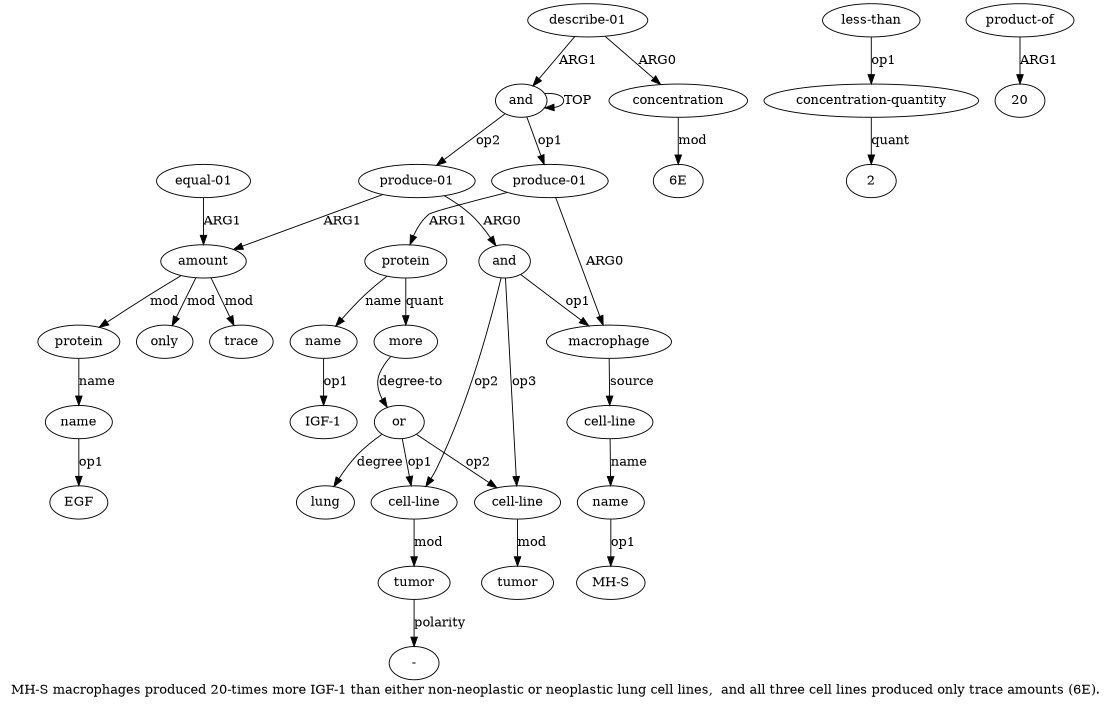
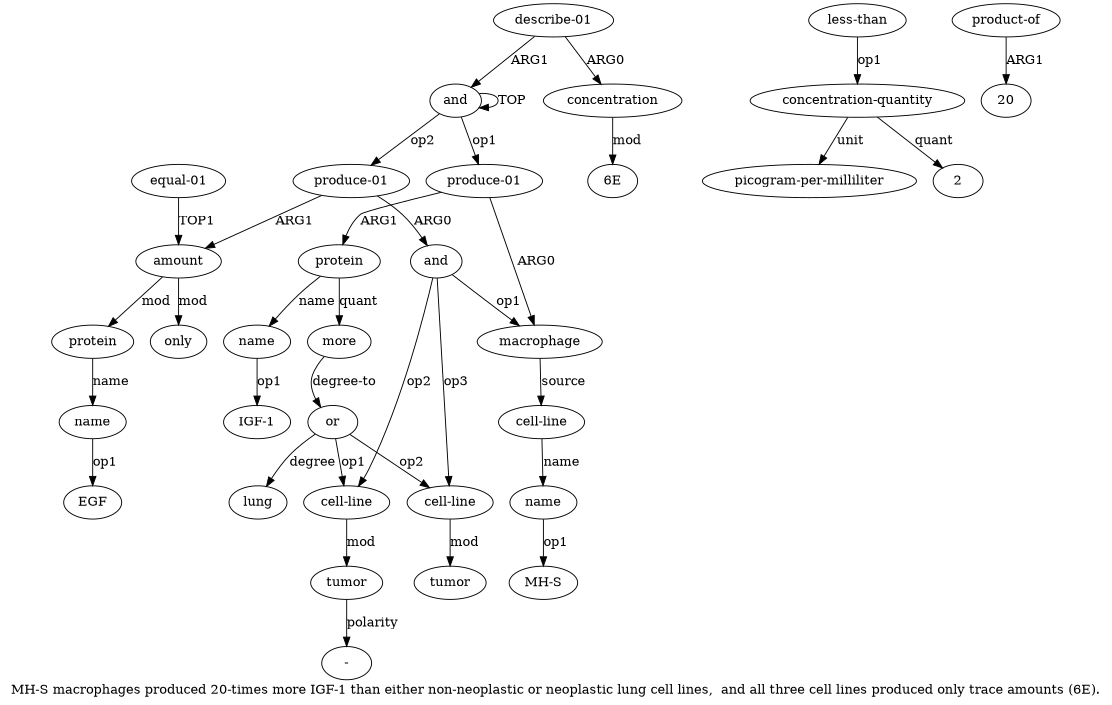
node "picogram-per-milliliter": added
edge "equal-01" -> "amount": label "ARG1" -> "TOP1"
node "trace": removed
